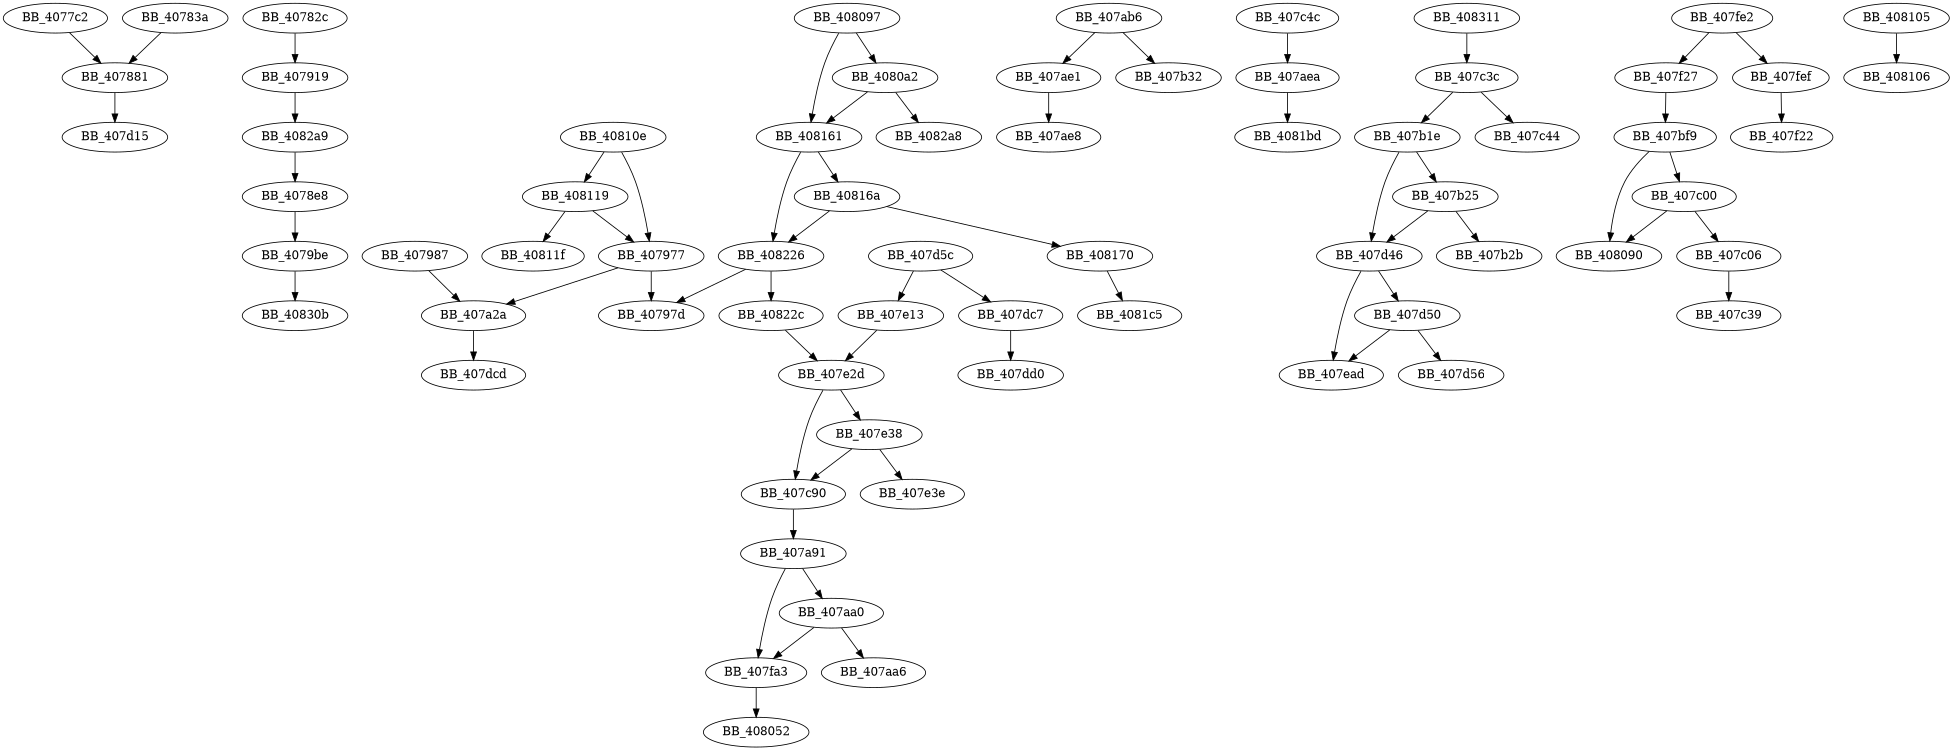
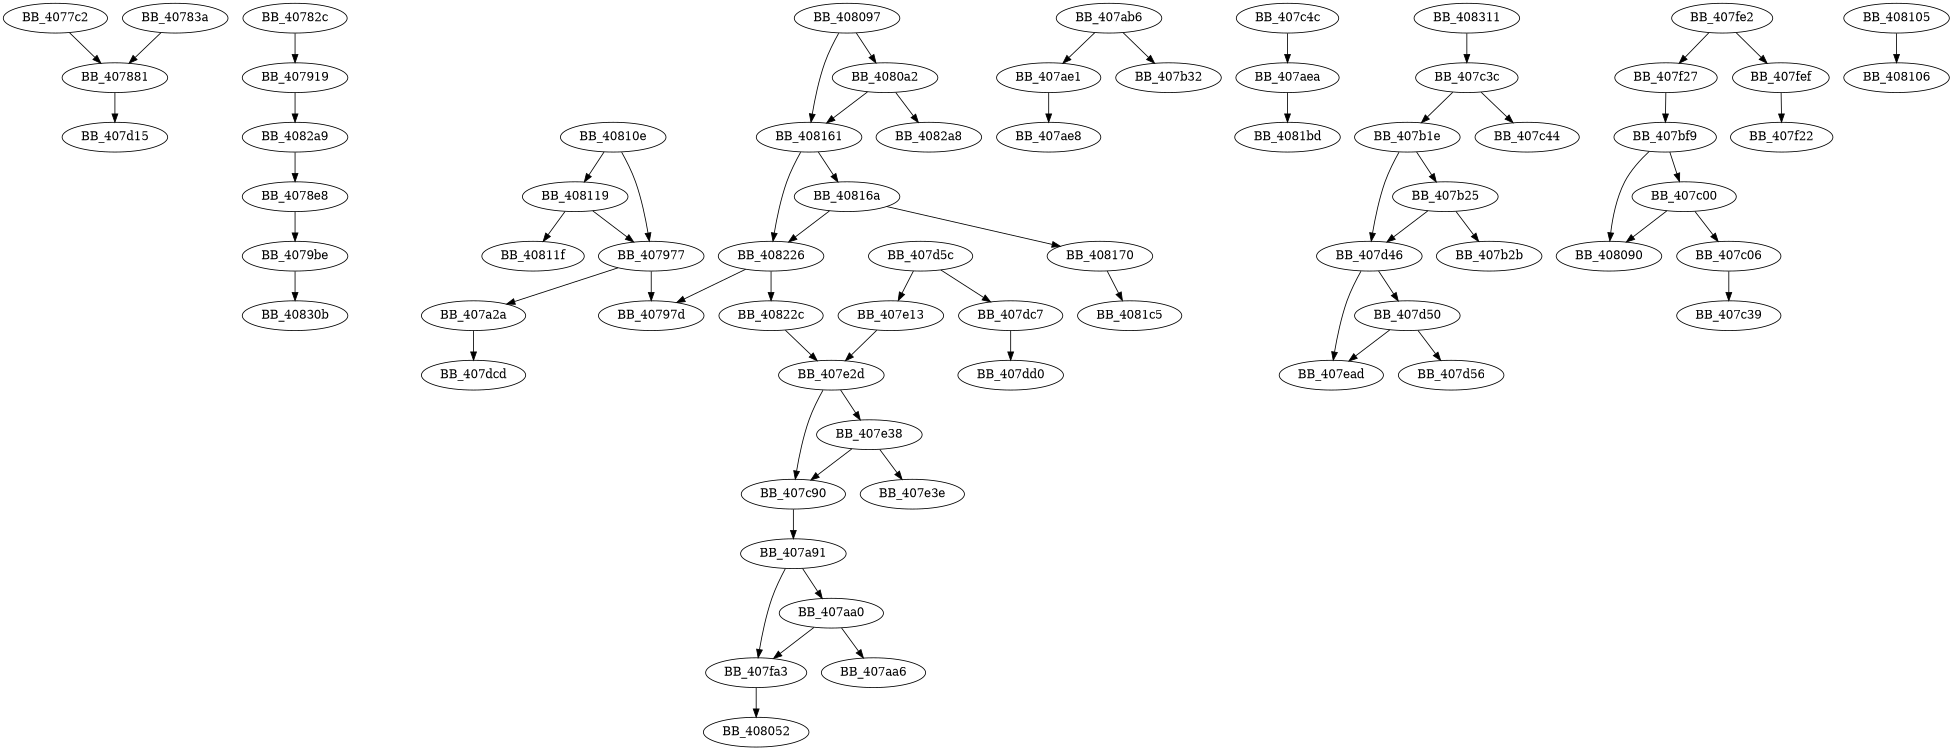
node "BB_407987": removed
